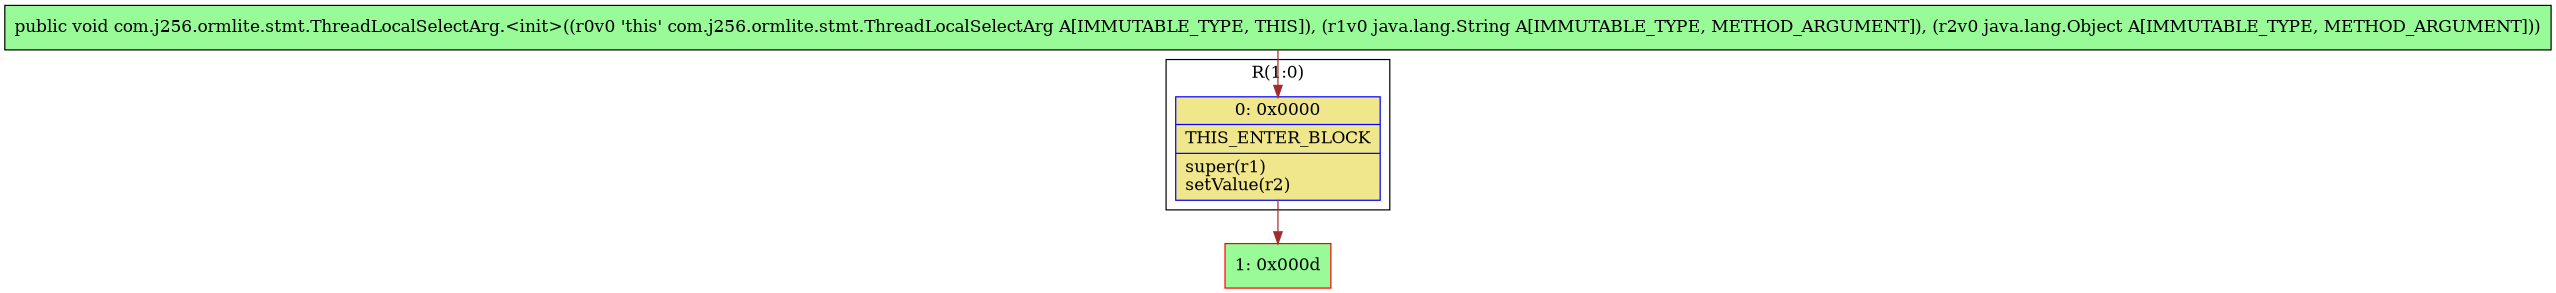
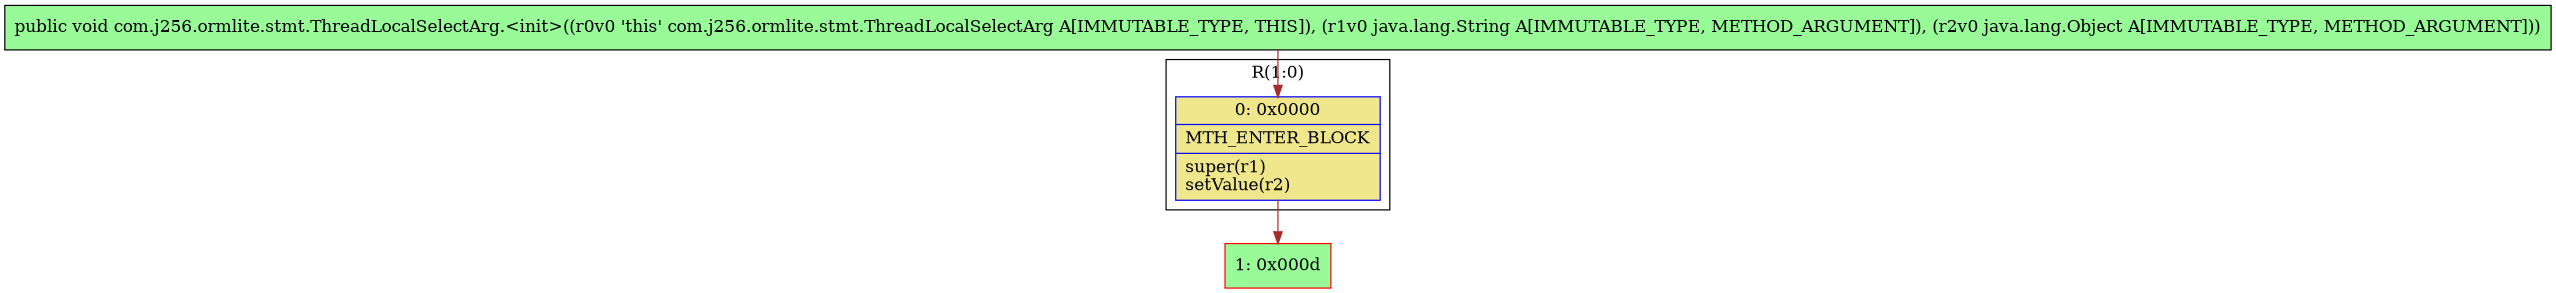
node "0: 0x0000": text "THIS_ENTER_BLOCK" -> "MTH_ENTER_BLOCK"
